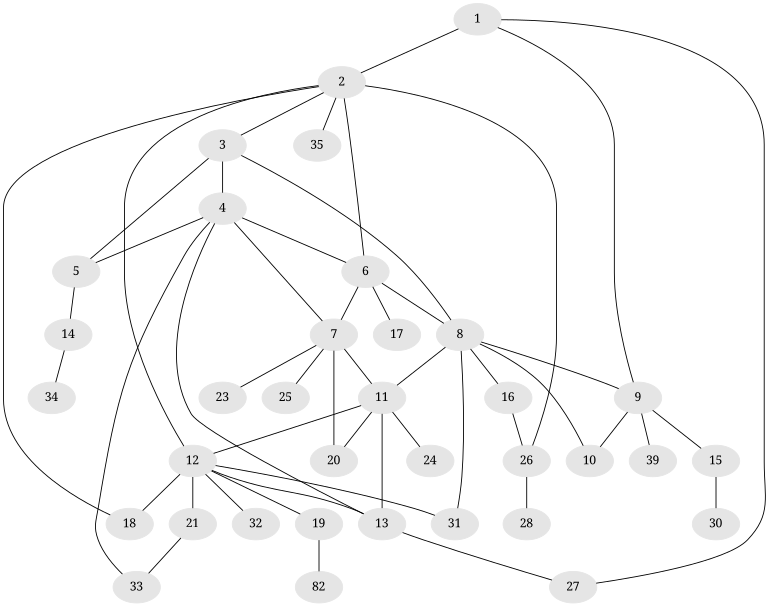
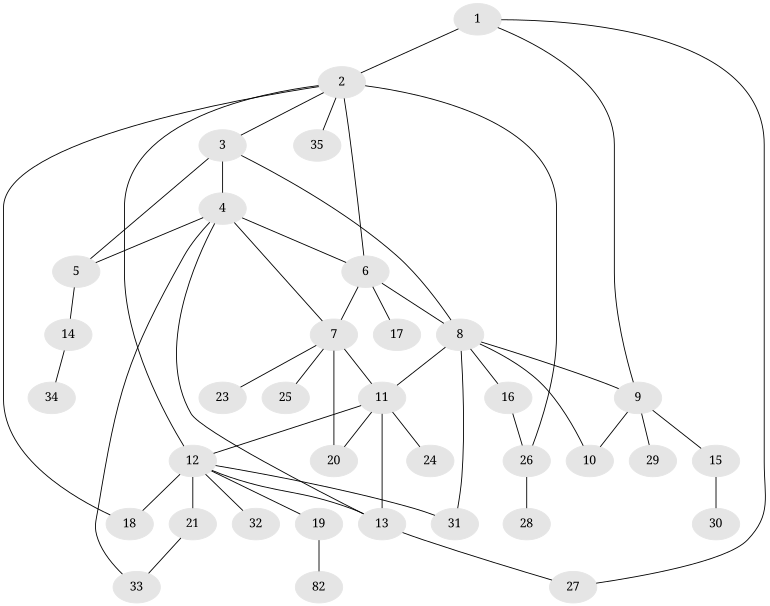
node "39": label "39" -> "29"
